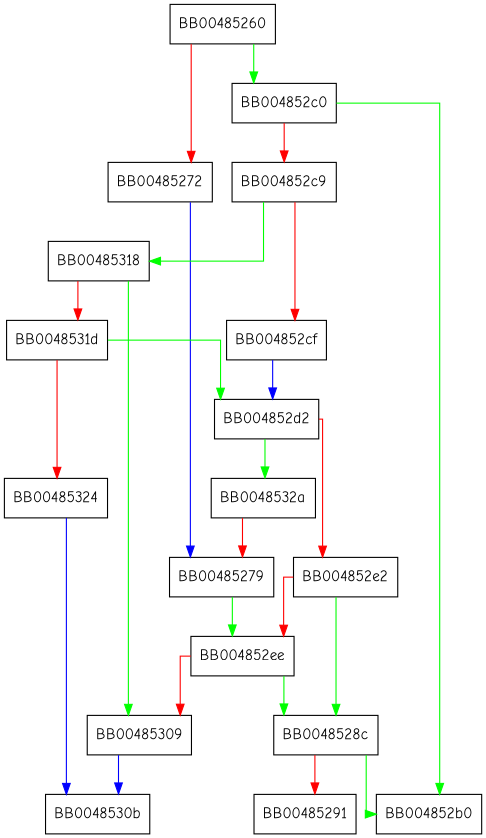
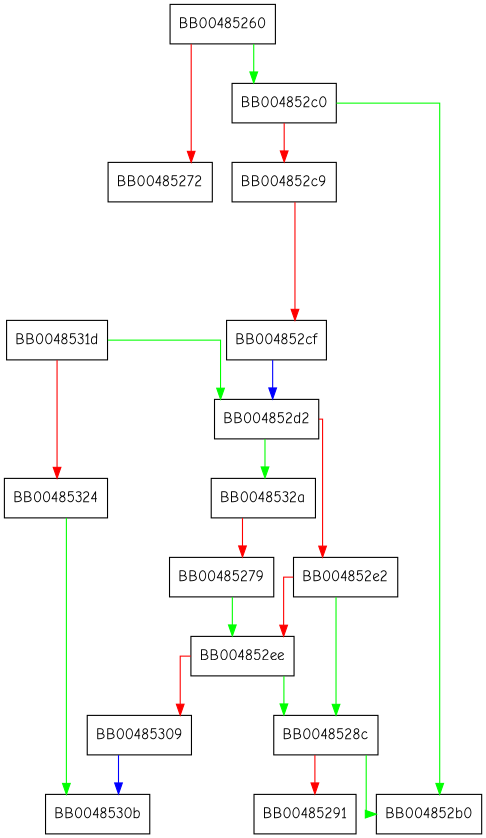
node "BB00485318": removed
edge "BB00485272" -> "BB00485279": removed
edge "BB00485324" -> "BB0048530b": color blue -> green
